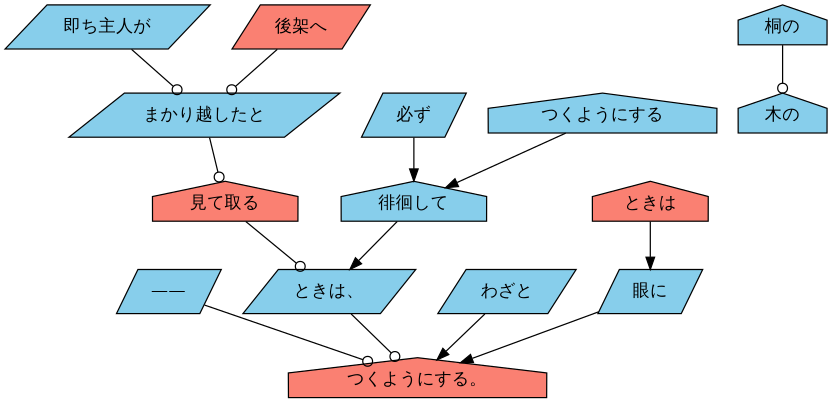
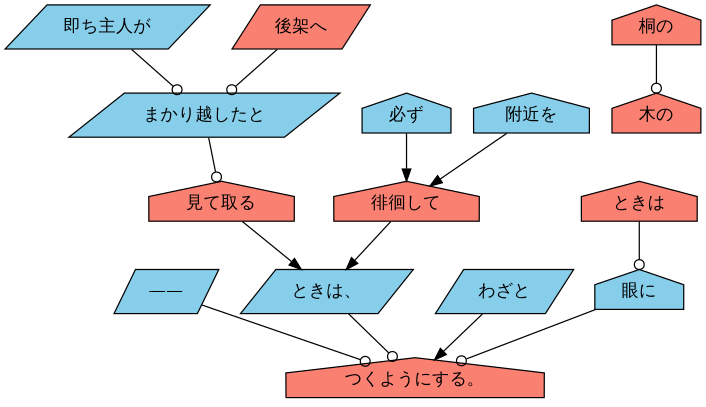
node "桐の": fillcolor skyblue -> salmon
node "必ず": shape parallelogram -> house
node "つくようにする": label "つくようにする" -> "附近を"
node "木の": fillcolor skyblue -> salmon
node "徘徊して": fillcolor skyblue -> salmon
edge "ときは" -> "眼に": arrowhead normal -> odot
edge "見て取る" -> "ときは、": arrowhead odot -> normal
node "眼に": shape parallelogram -> house
edge "眼に" -> "つくようにする。": arrowhead normal -> odot
